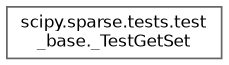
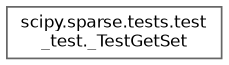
node "scipy.sparse.tests.test _base._TestGetSet": label "scipy.sparse.tests.test _base._TestGetSet" -> "scipy.sparse.tests.test _test._TestGetSet"
